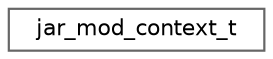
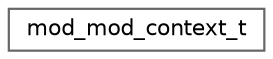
node "jar_mod_context_t": label "jar_mod_context_t" -> "mod_mod_context_t"
